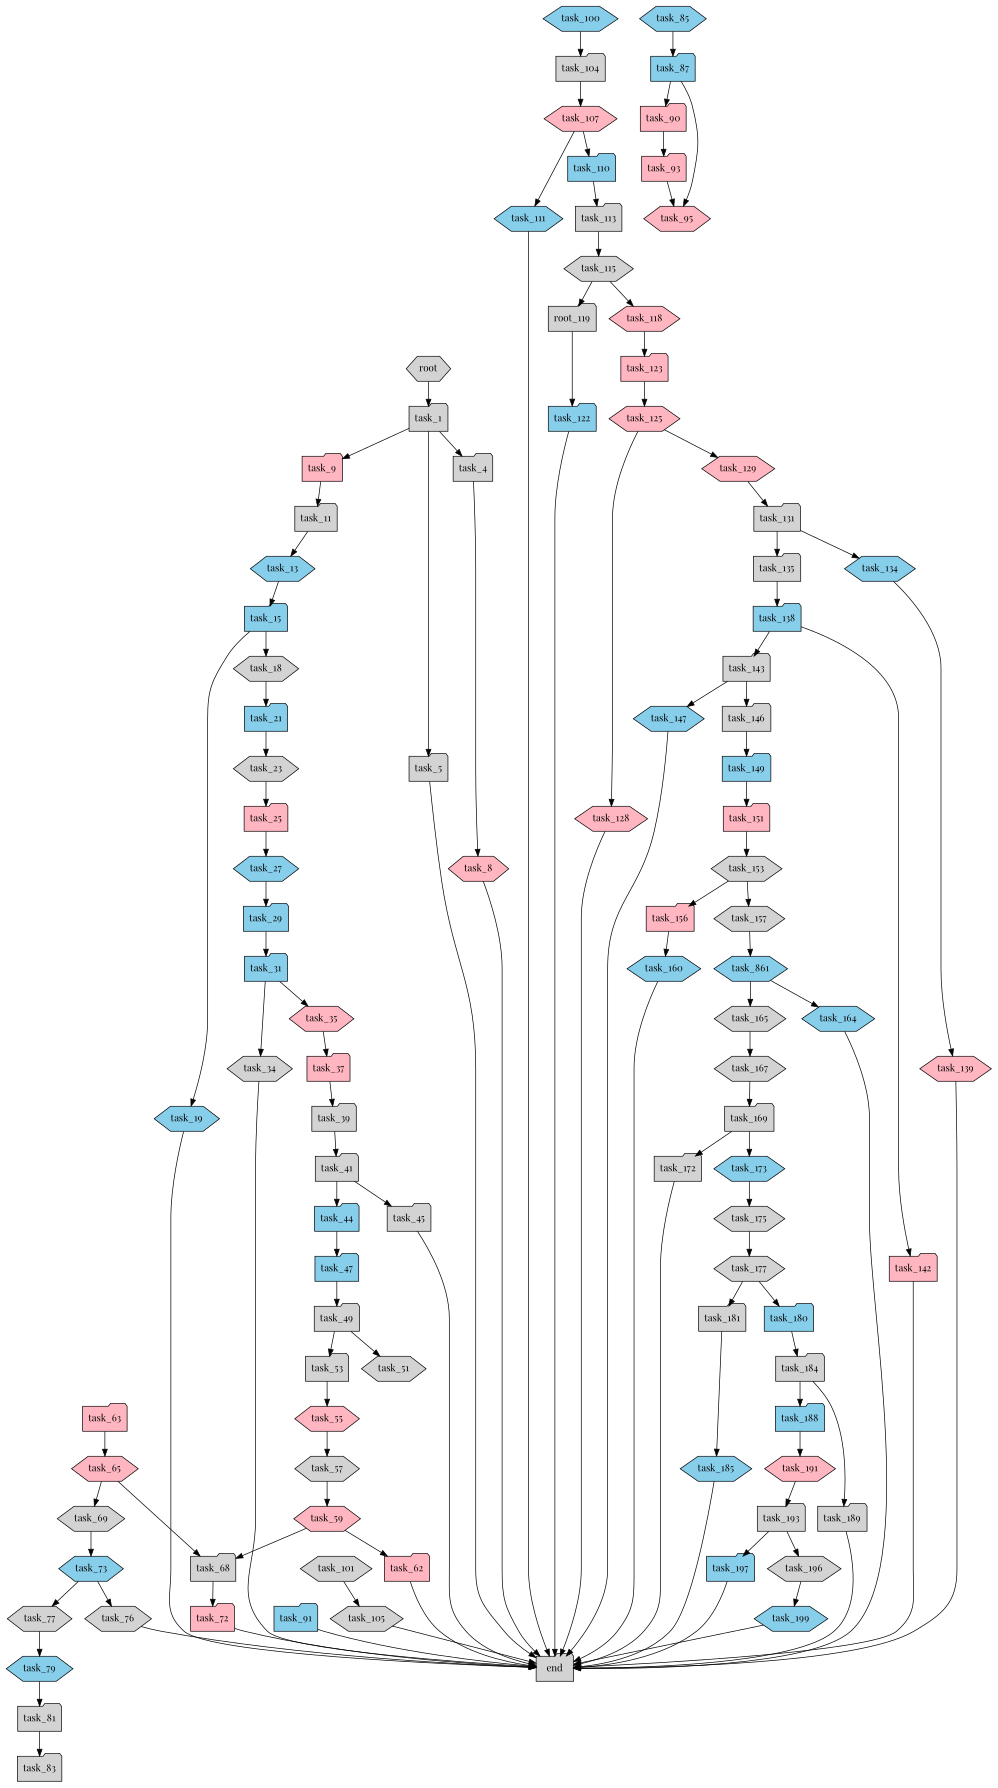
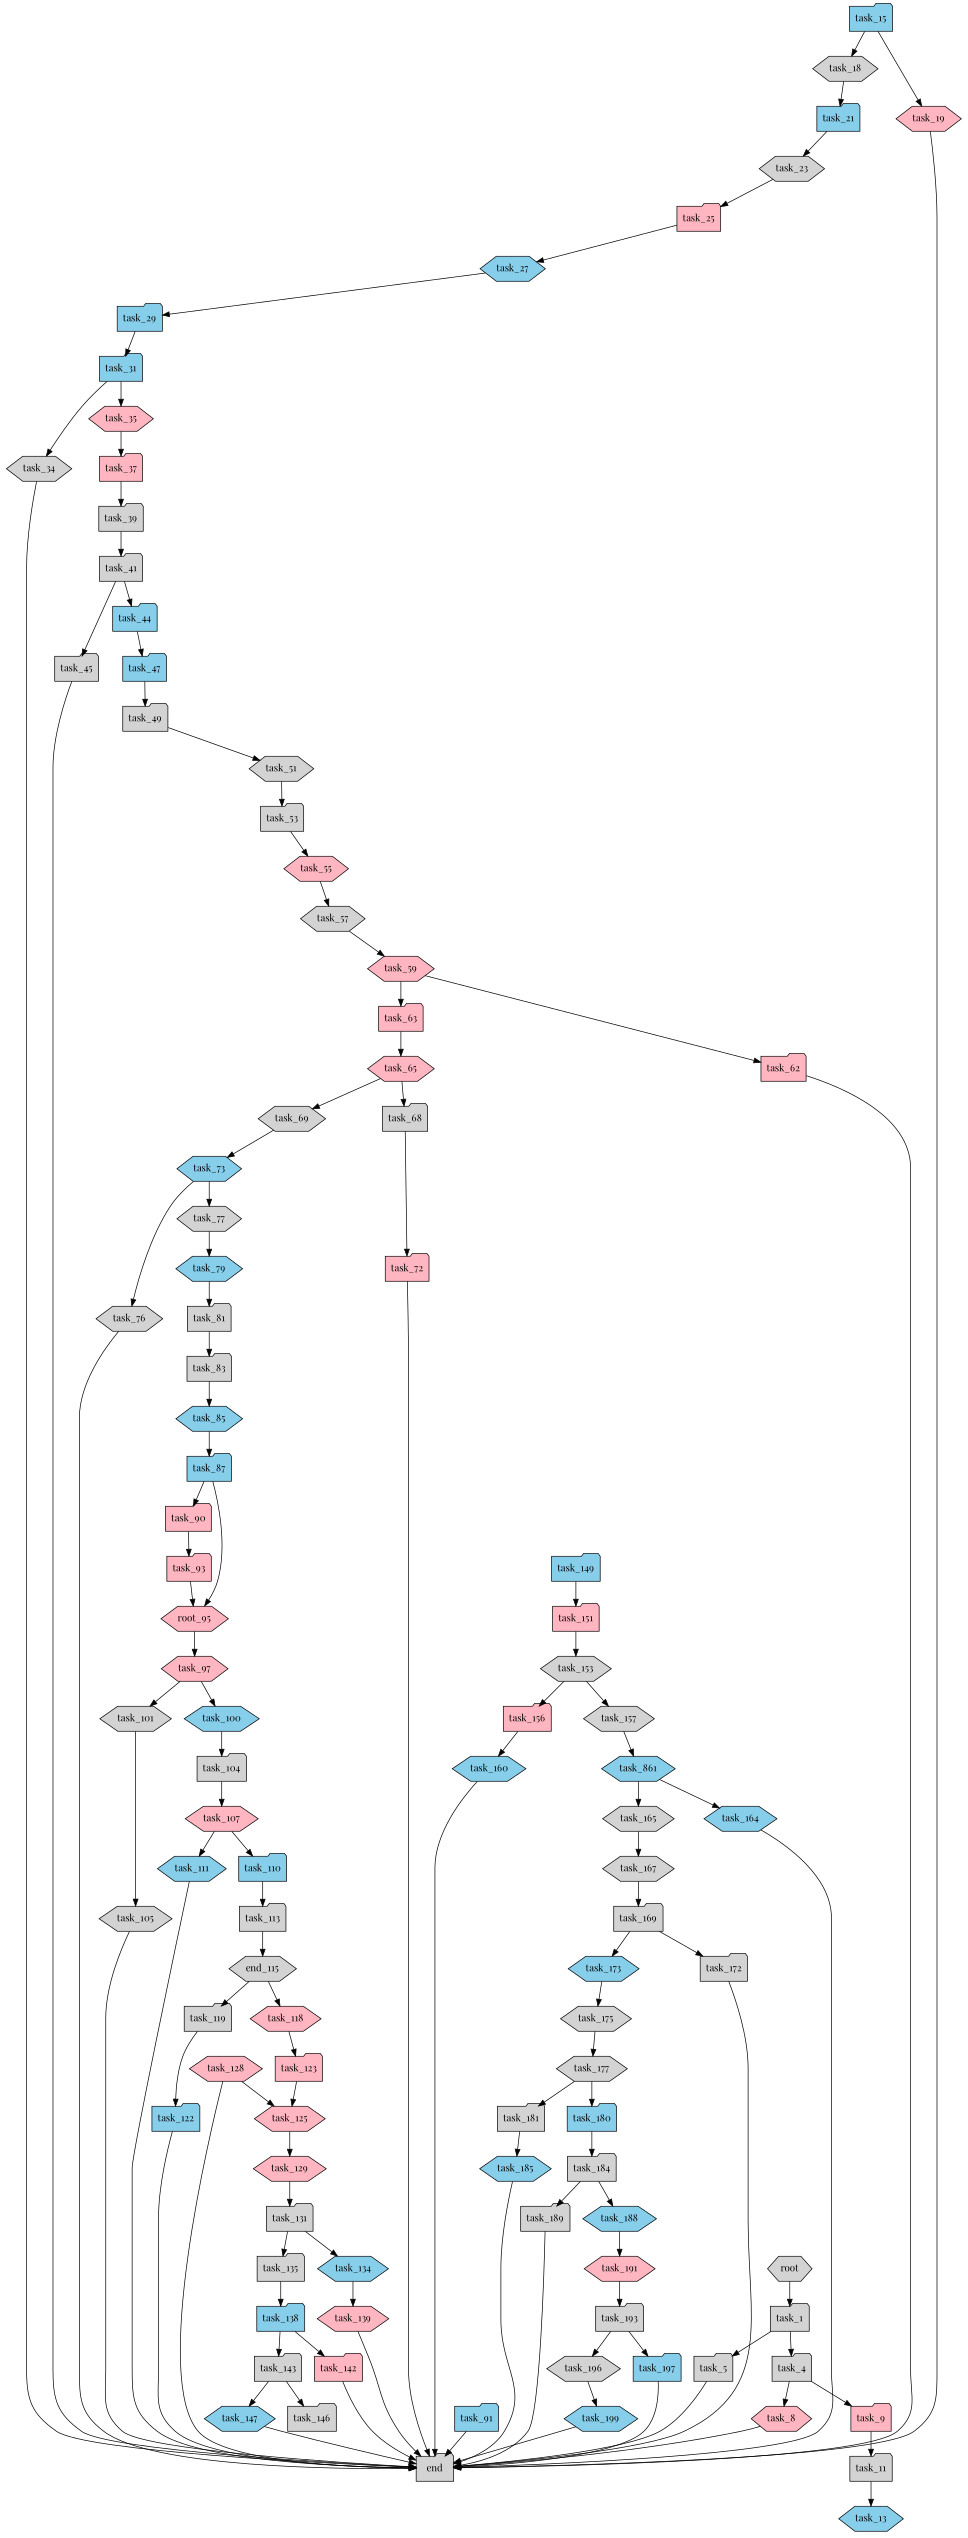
node "task_95": label "task_95" -> "root_95"
node "task_115": label "task_115" -> "end_115"
node "root_119": label "root_119" -> "task_119"
edge "task_1" -> "task_9": now "task_4" -> "task_9"
edge "task_13" -> "task_15": removed
edge "task_125" -> "task_128": reversed
edge "task_146" -> "task_149": removed
node "task_19": fillcolor skyblue -> lightpink
edge "task_49" -> "task_53": now "task_51" -> "task_53"
edge "task_83" -> "task_85": added
node "task_188": shape folder -> hexagon
edge "task_59" -> "task_68": now "task_59" -> "task_63"
node "task_97": added
